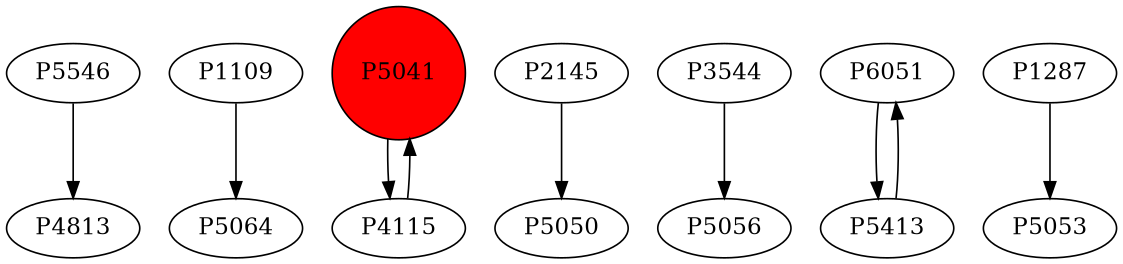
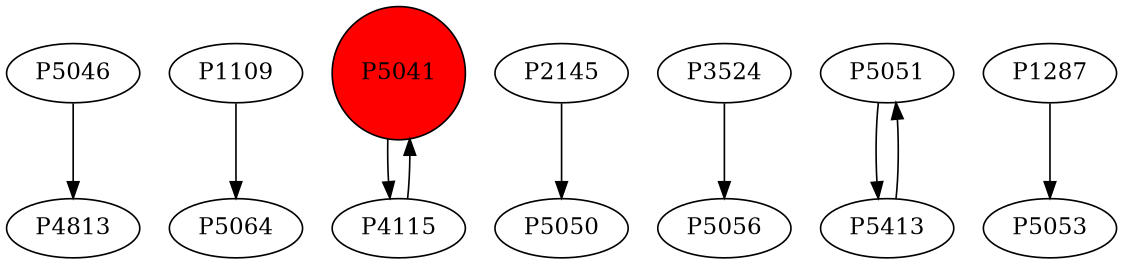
node "P5546": label "P5546" -> "P5046"
node "P3544": label "P3544" -> "P3524"
node "P6051": label "P6051" -> "P5051"
